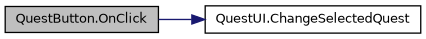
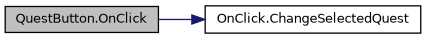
node "QuestUI.ChangeSelectedQuest": label "QuestUI.ChangeSelectedQuest" -> "OnClick.ChangeSelectedQuest"
